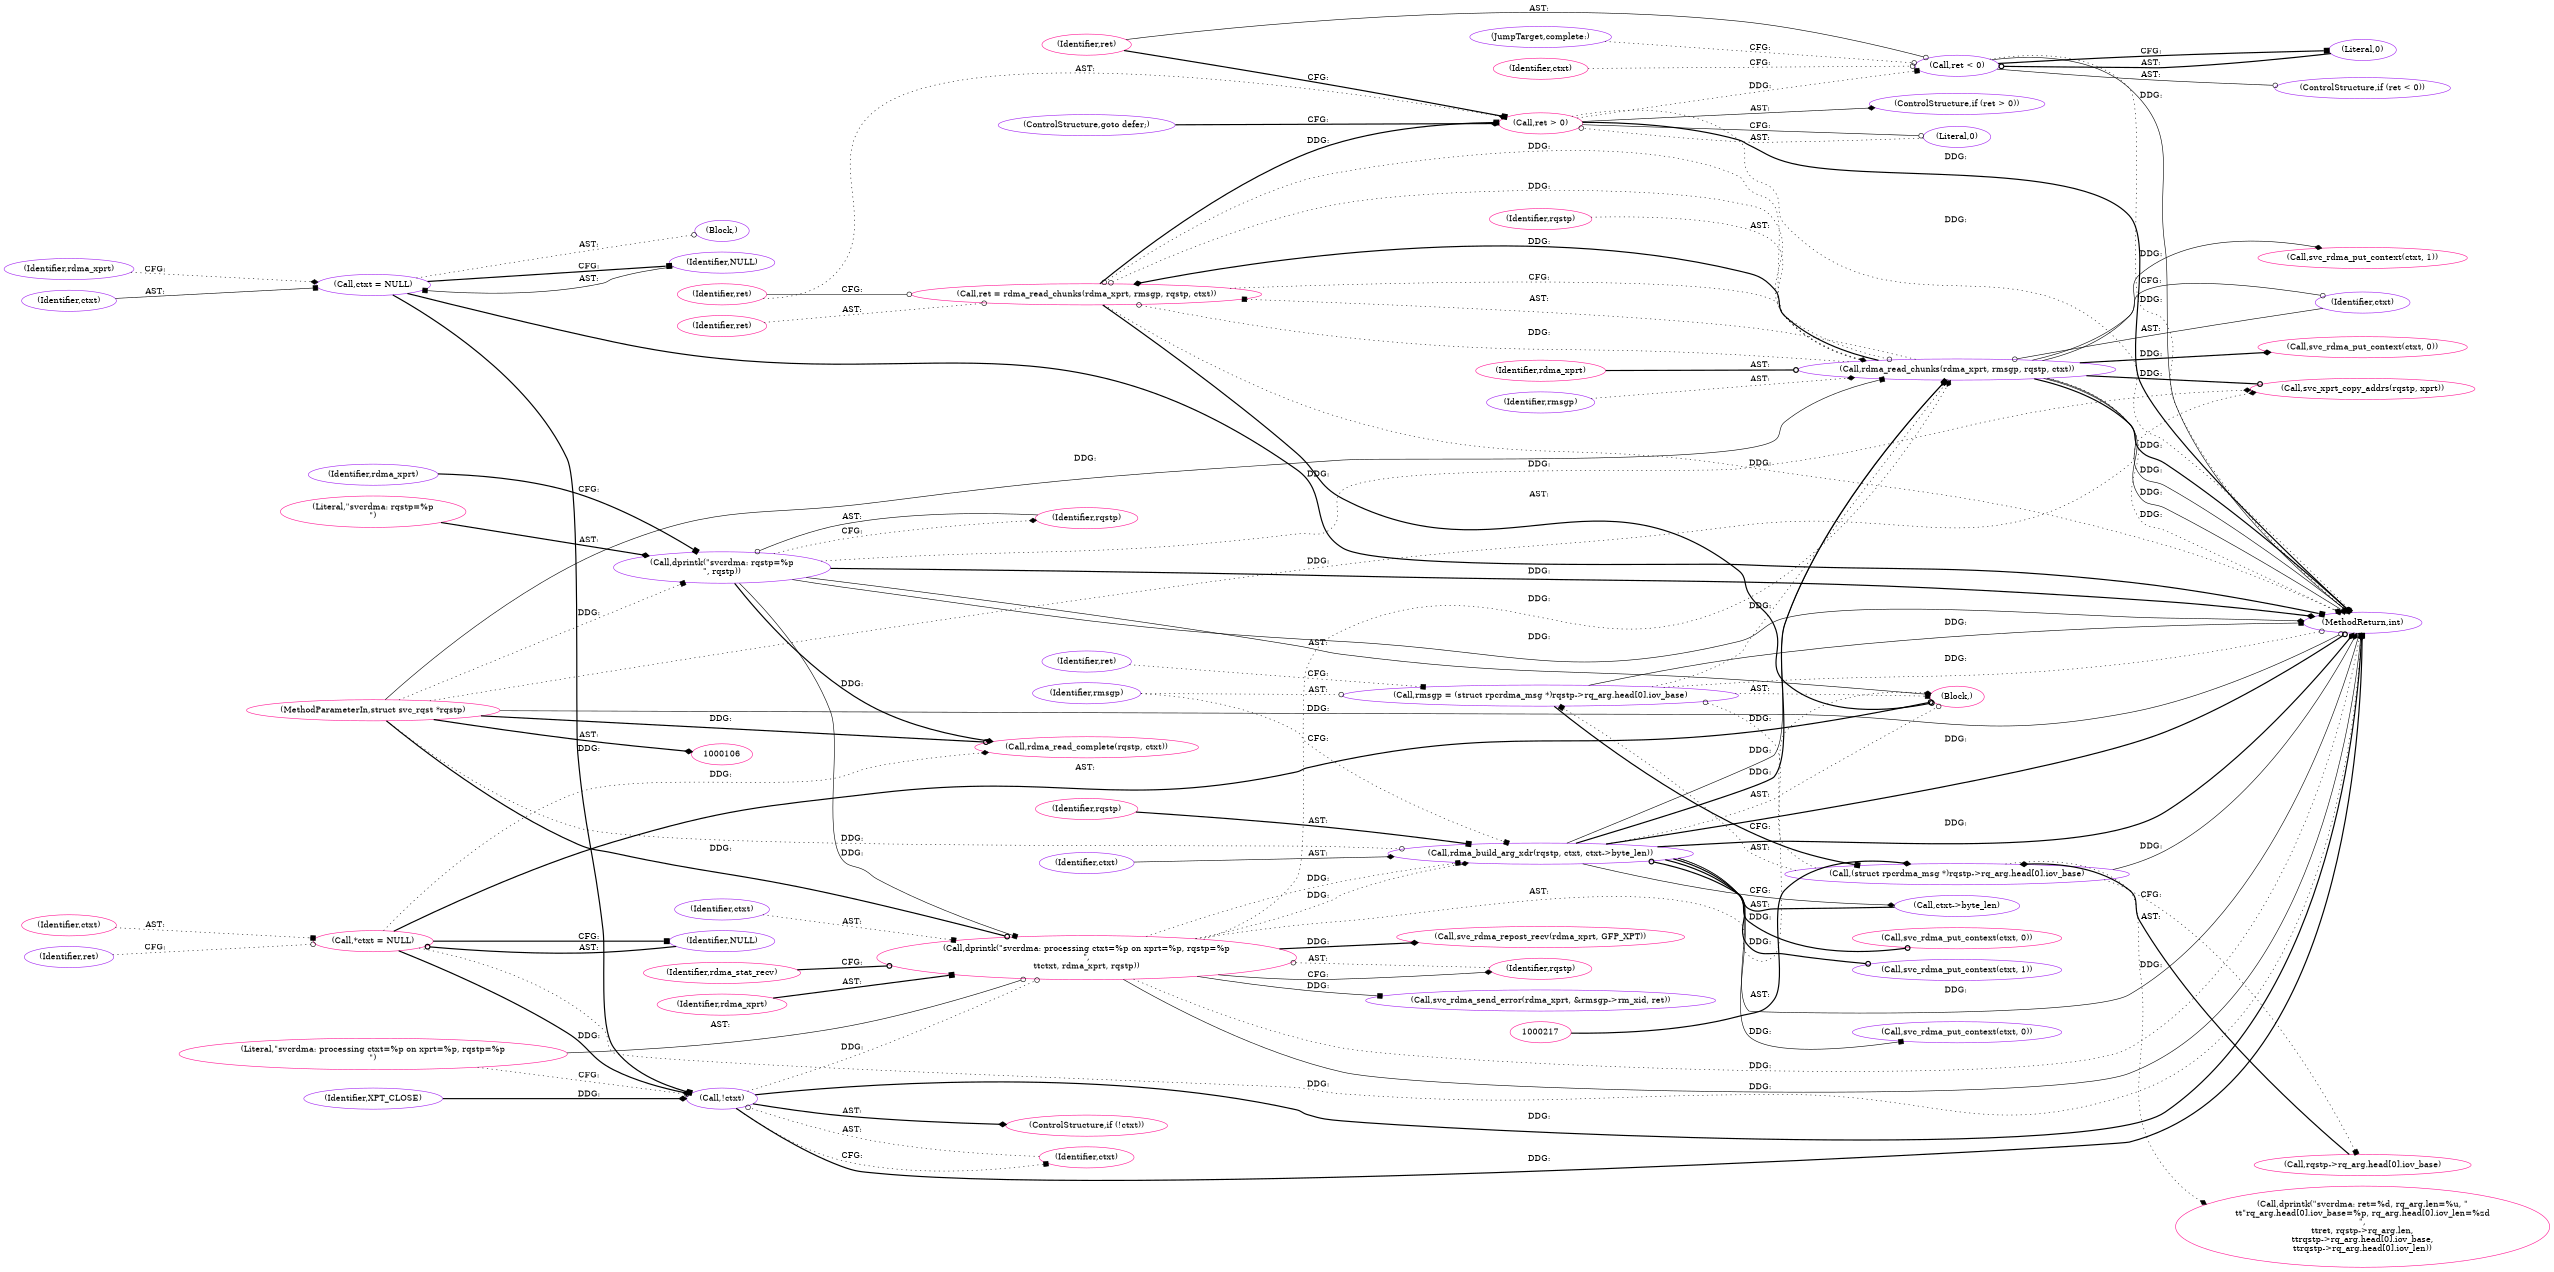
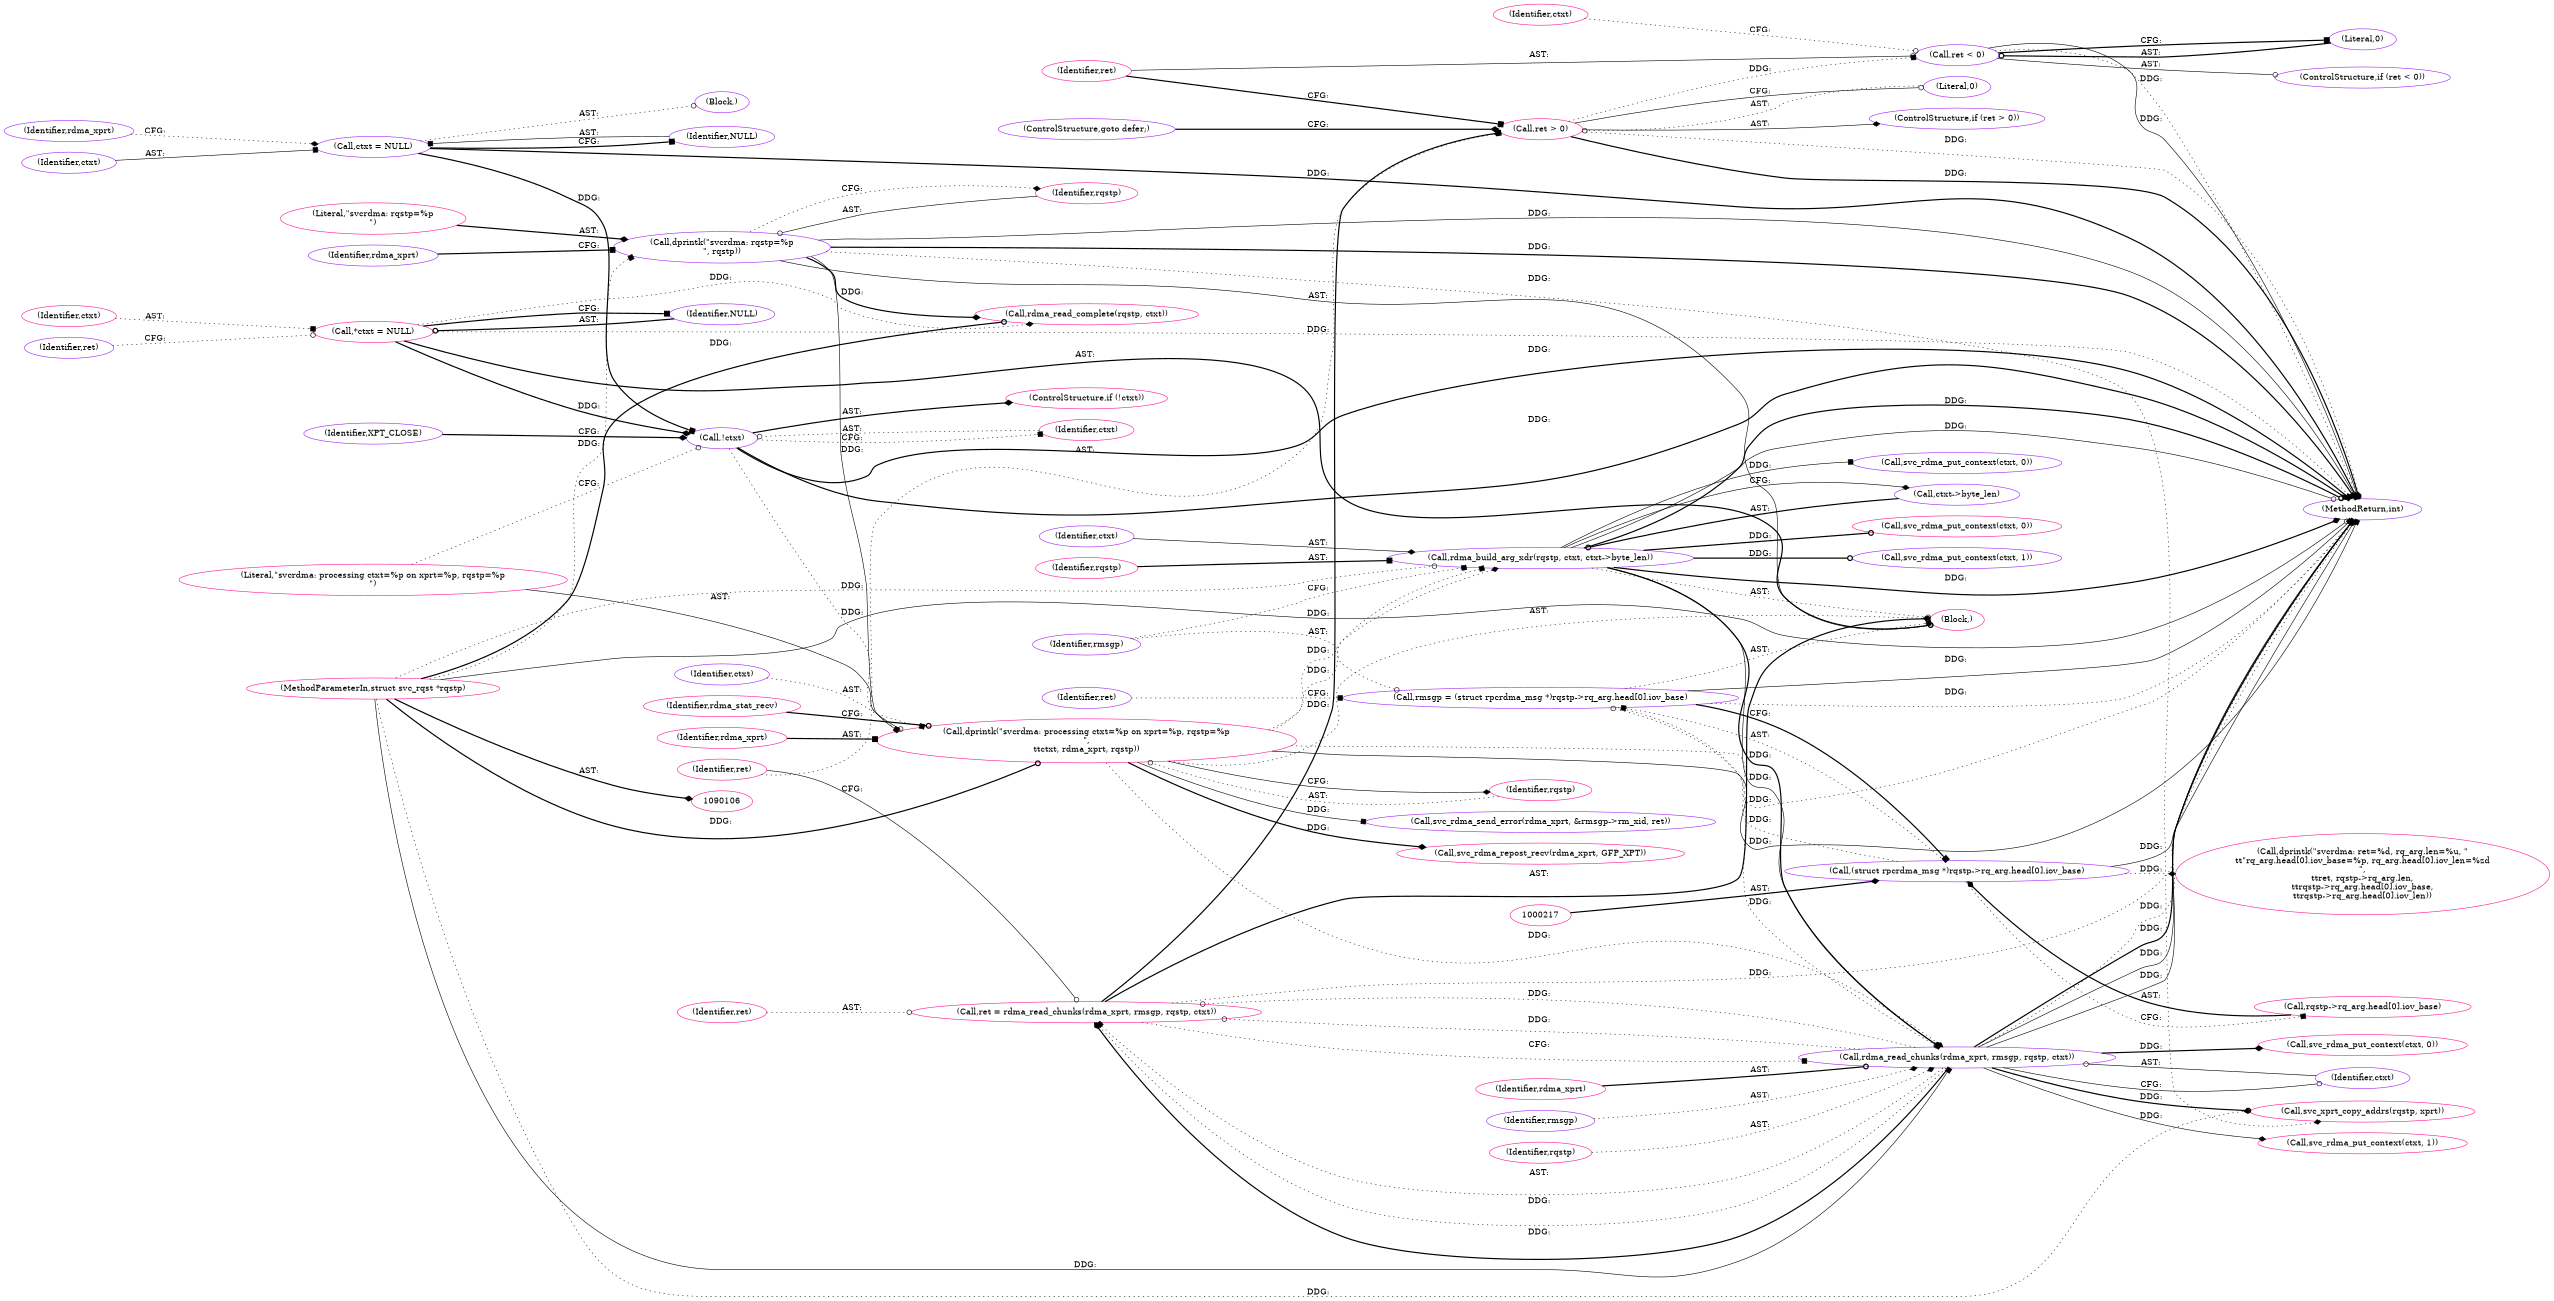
node "(JumpTarget,complete:)": removed
edge "(Call,ret = rdma_read_chunks(rdma_xprt, rmsgp, rqstp, ctxt))" -> "(Call,rdma_read_chunks(rdma_xprt, rmsgp, rqstp, ctxt))": arrowhead odot -> box
node "1000106": label "1000106" -> "1090106"
edge "(Identifier,XPT_CLOSE)" -> "(Call,!ctxt)": label "DDG: " -> "CFG: "
